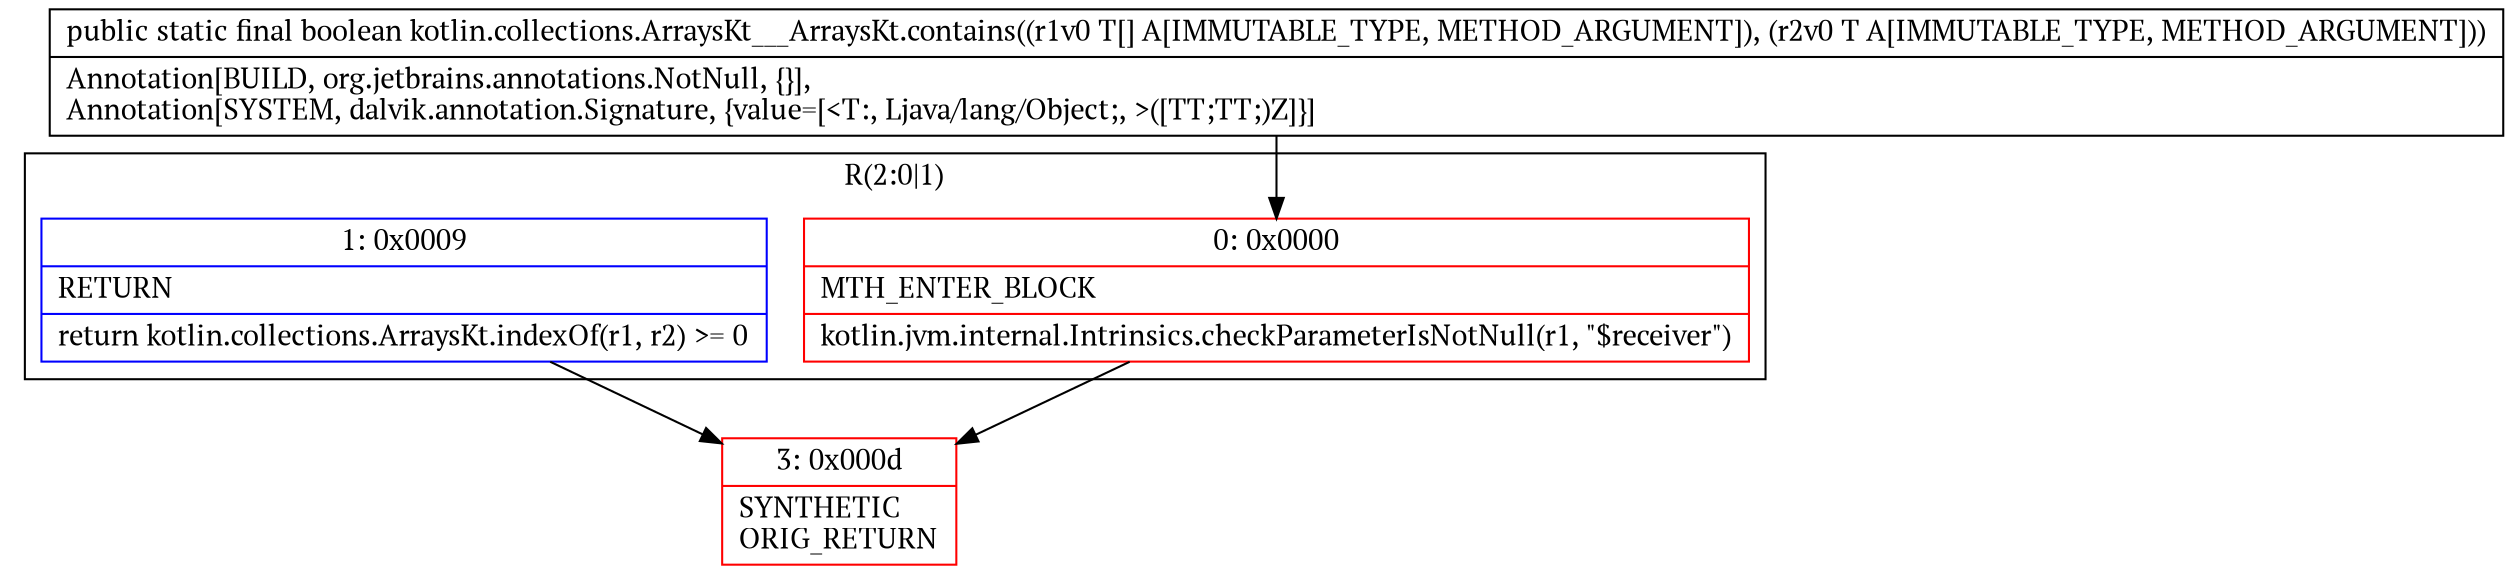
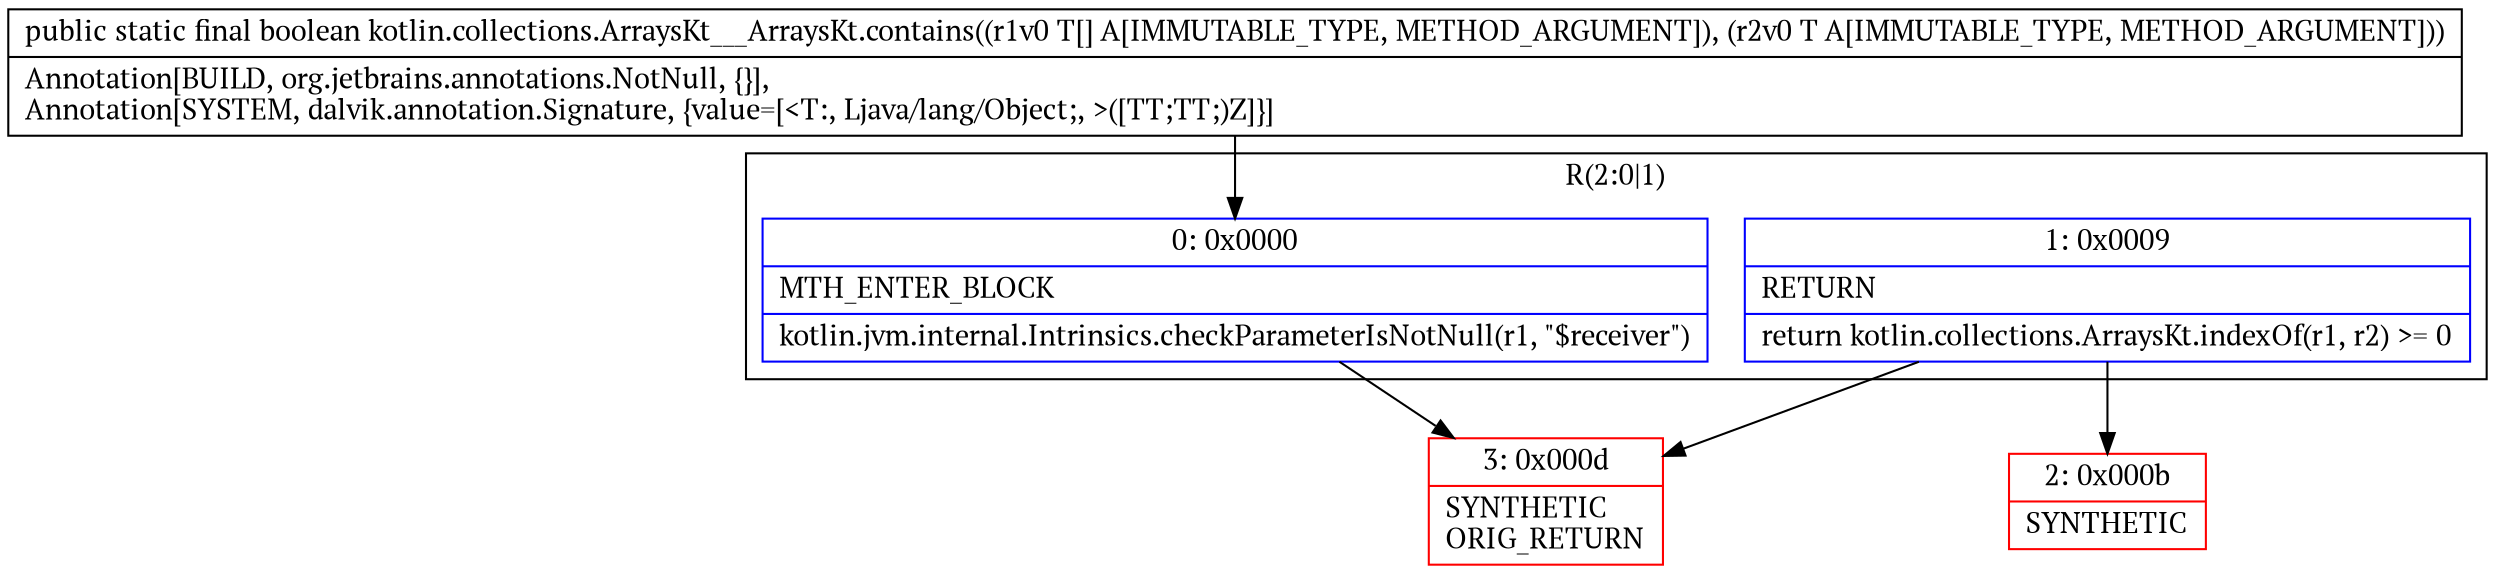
node "0: 0x0000": color red -> blue
node "2: 0x000b": added
